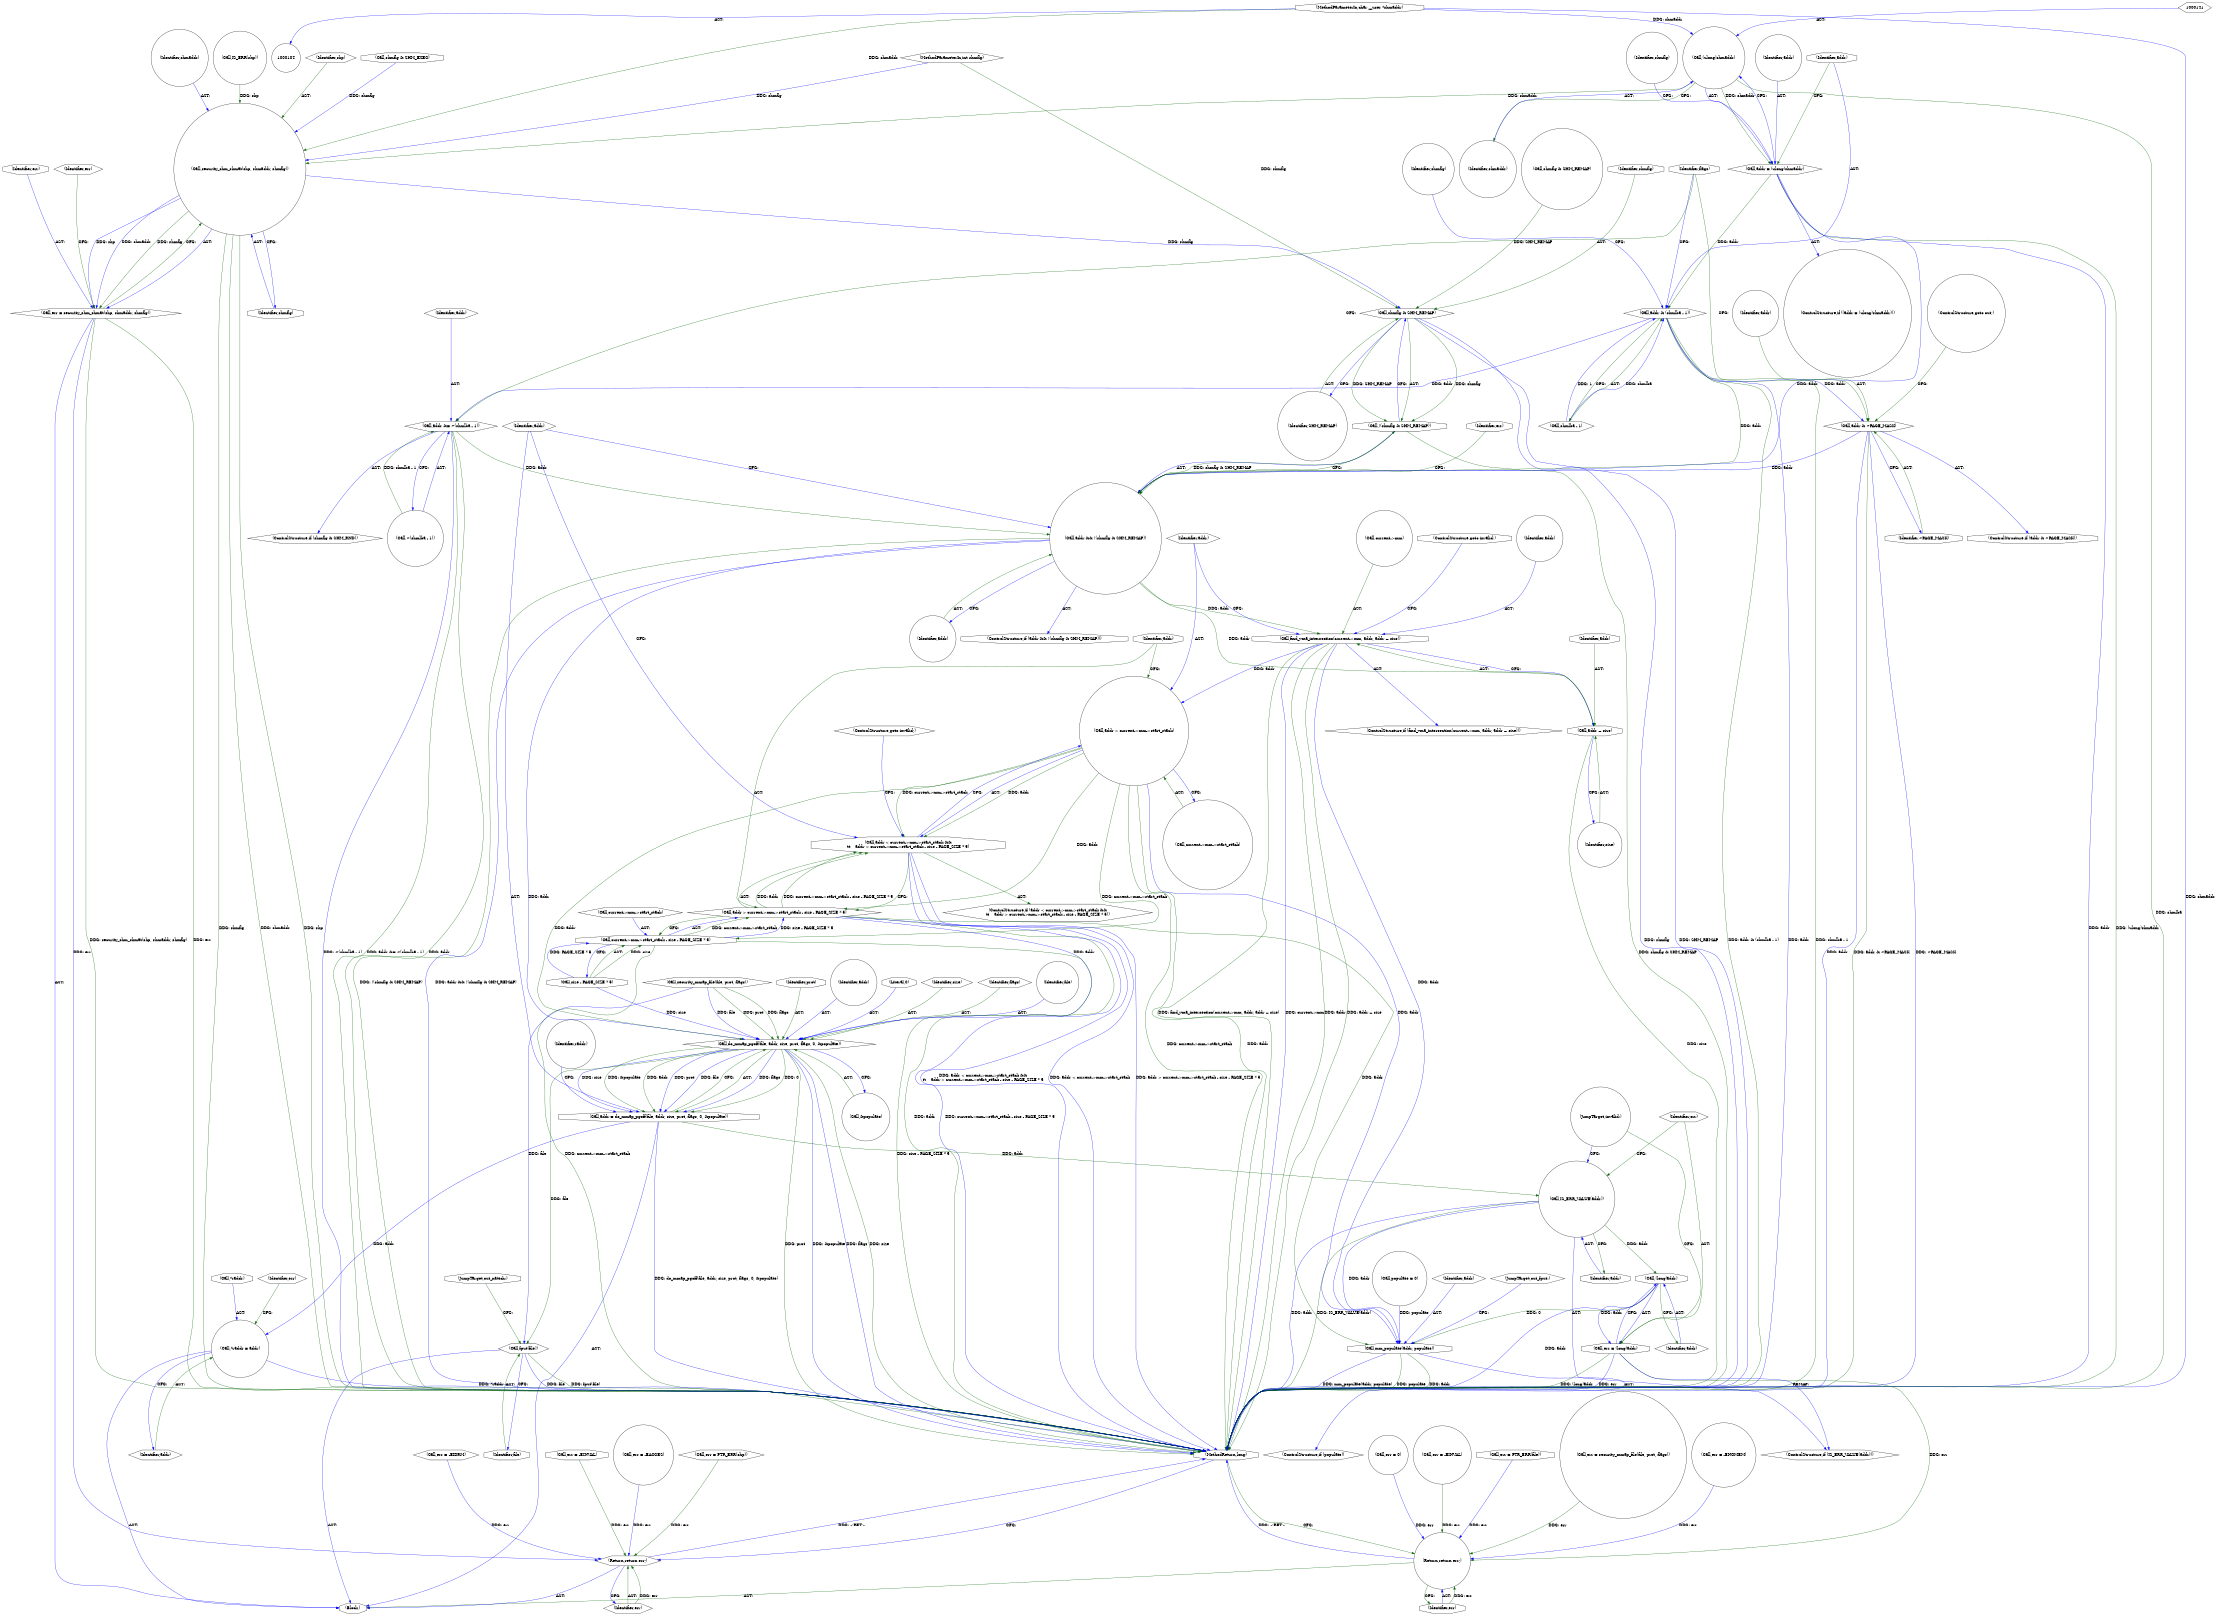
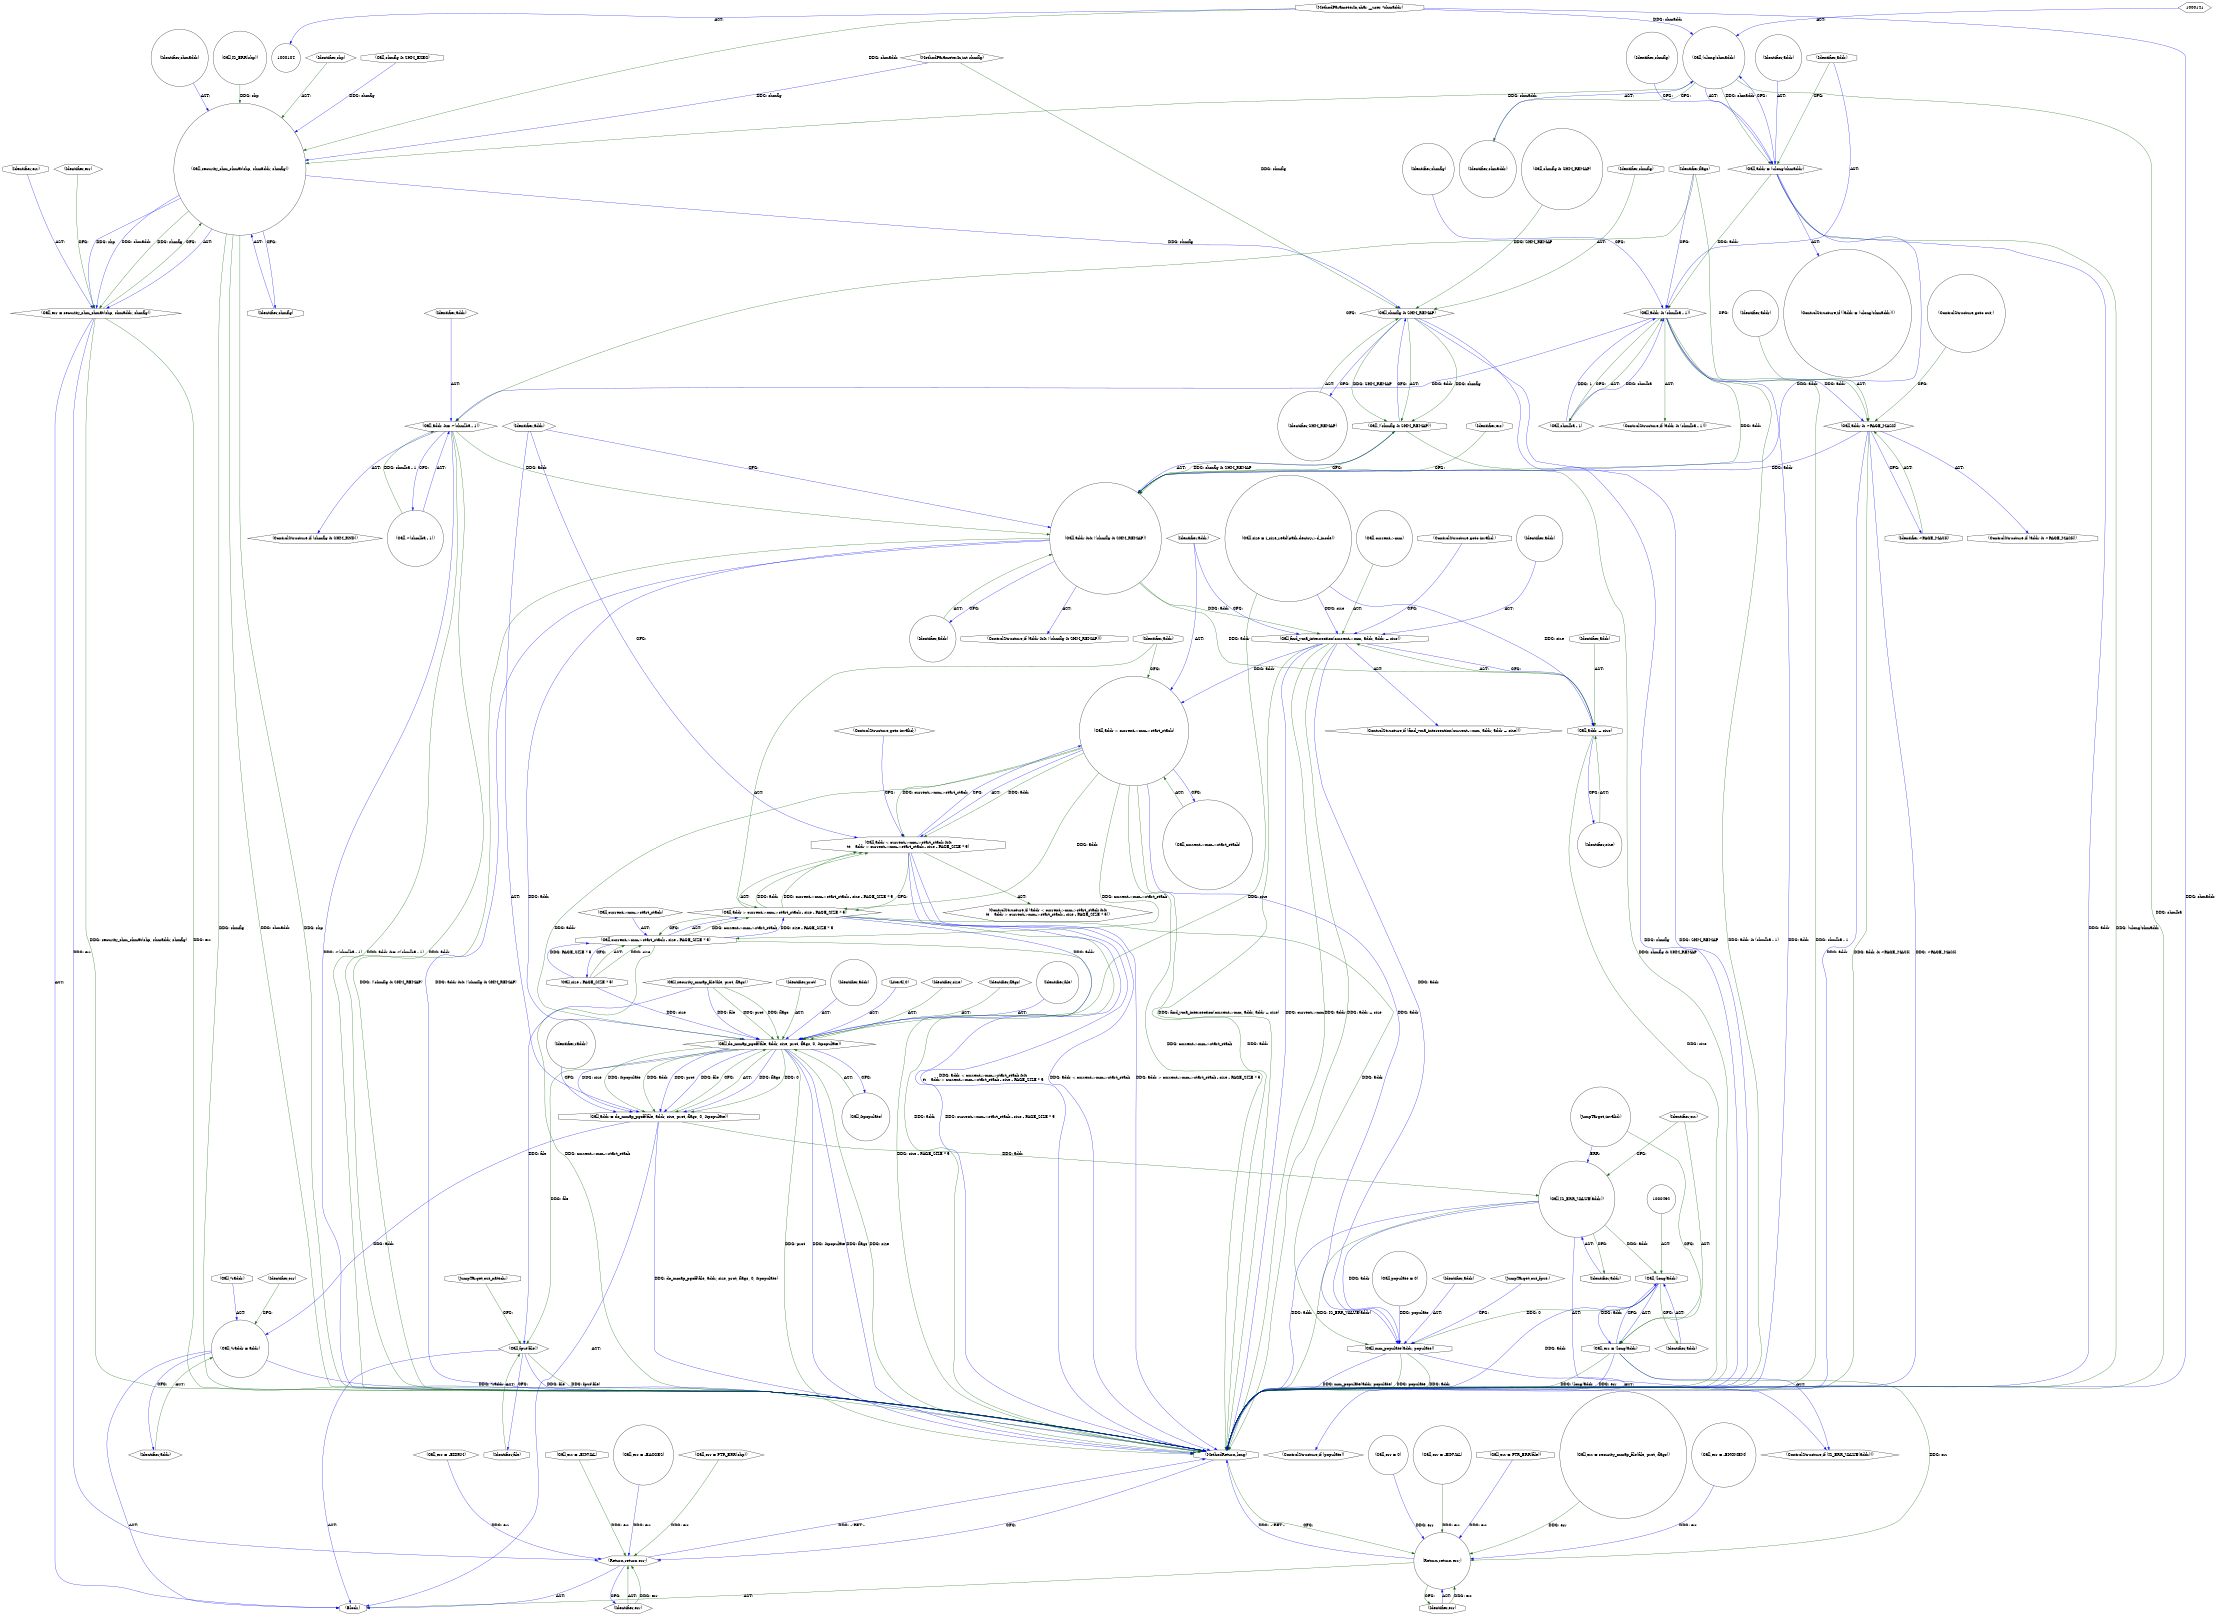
node "(ControlStructure,if (addr & (shmlba - 1)))": added
node "(Call,size = i_size_read(path.dentry->d_inode))": added
edge "(JumpTarget,invalid:)" -> "(Call,IS_ERR_VALUE(addr))": label "CFG: " -> "ERR: "
node "1000492": added
edge "(Call,err = (long)addr)" -> "(ControlStructure,if (IS_ERR_VALUE(addr)))": label "REMAP: " -> "AST: "
